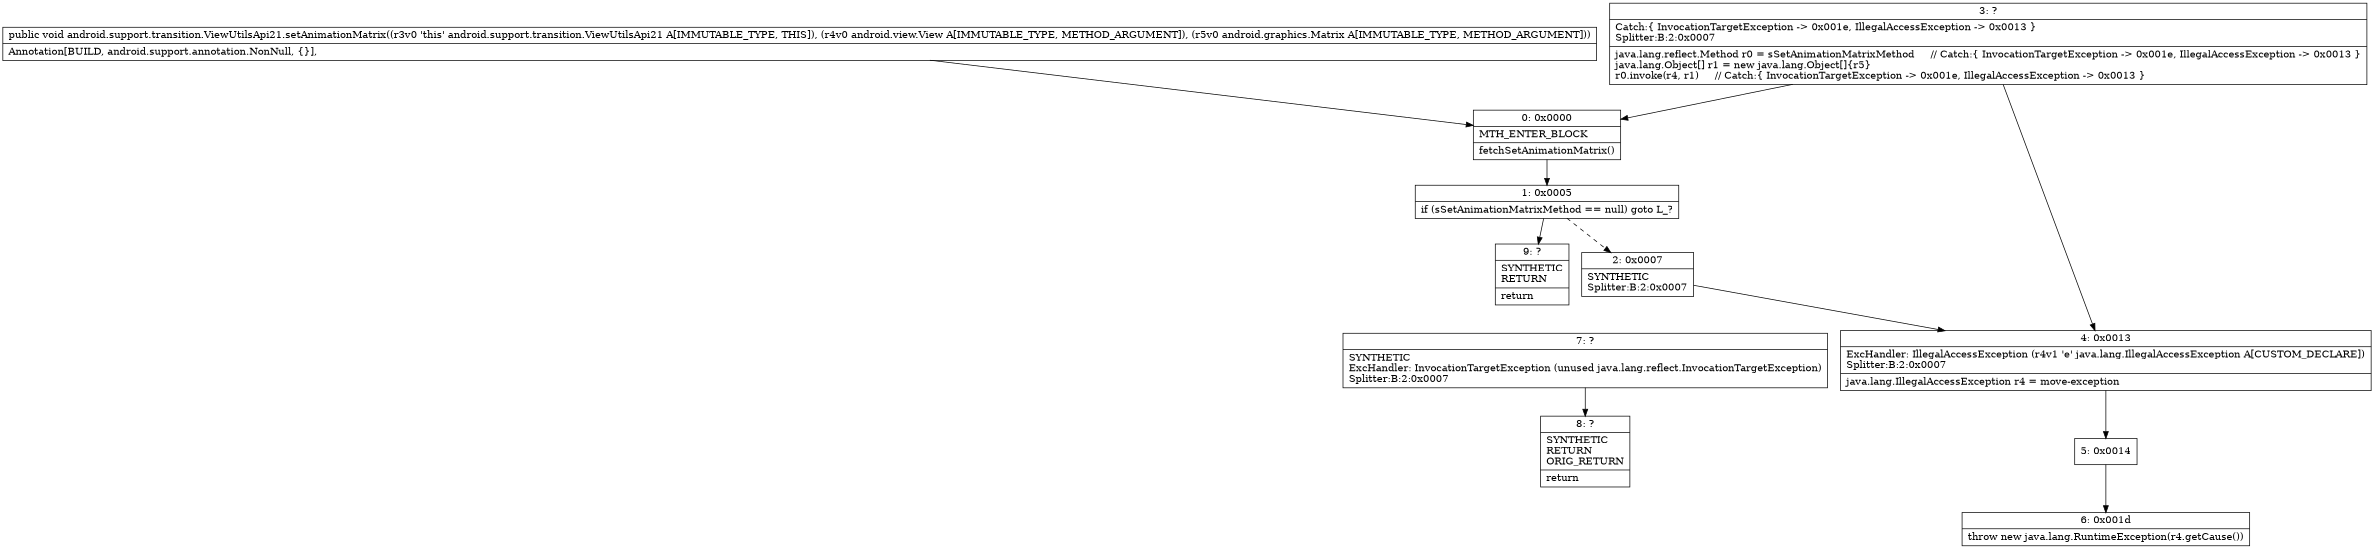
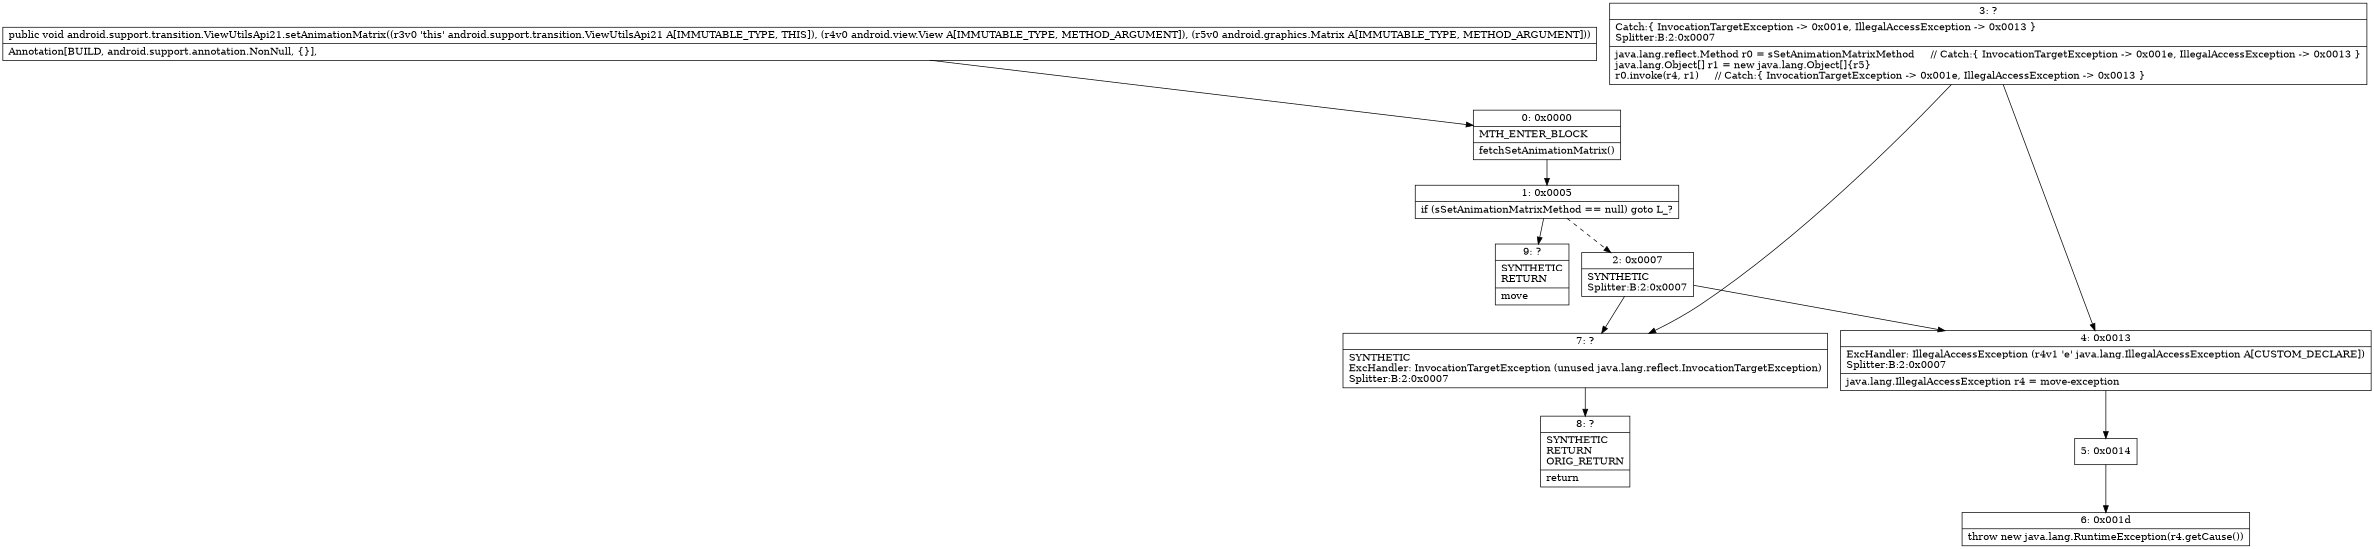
edge "3: ?" -> "0: 0x0000": now "3: ?" -> "7: ?"
node "9: ?": text "return" -> "move"
edge "2: 0x0007" -> "7: ?": added
